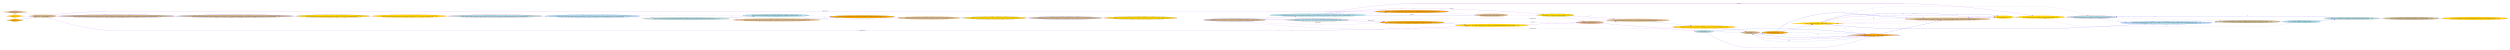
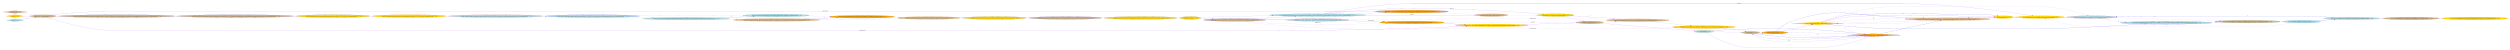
node "replayAll()@@@16@@@['1', '1', '1']": added
node "testSeek['1', '0', '0']": fillcolor orange -> lightblue
